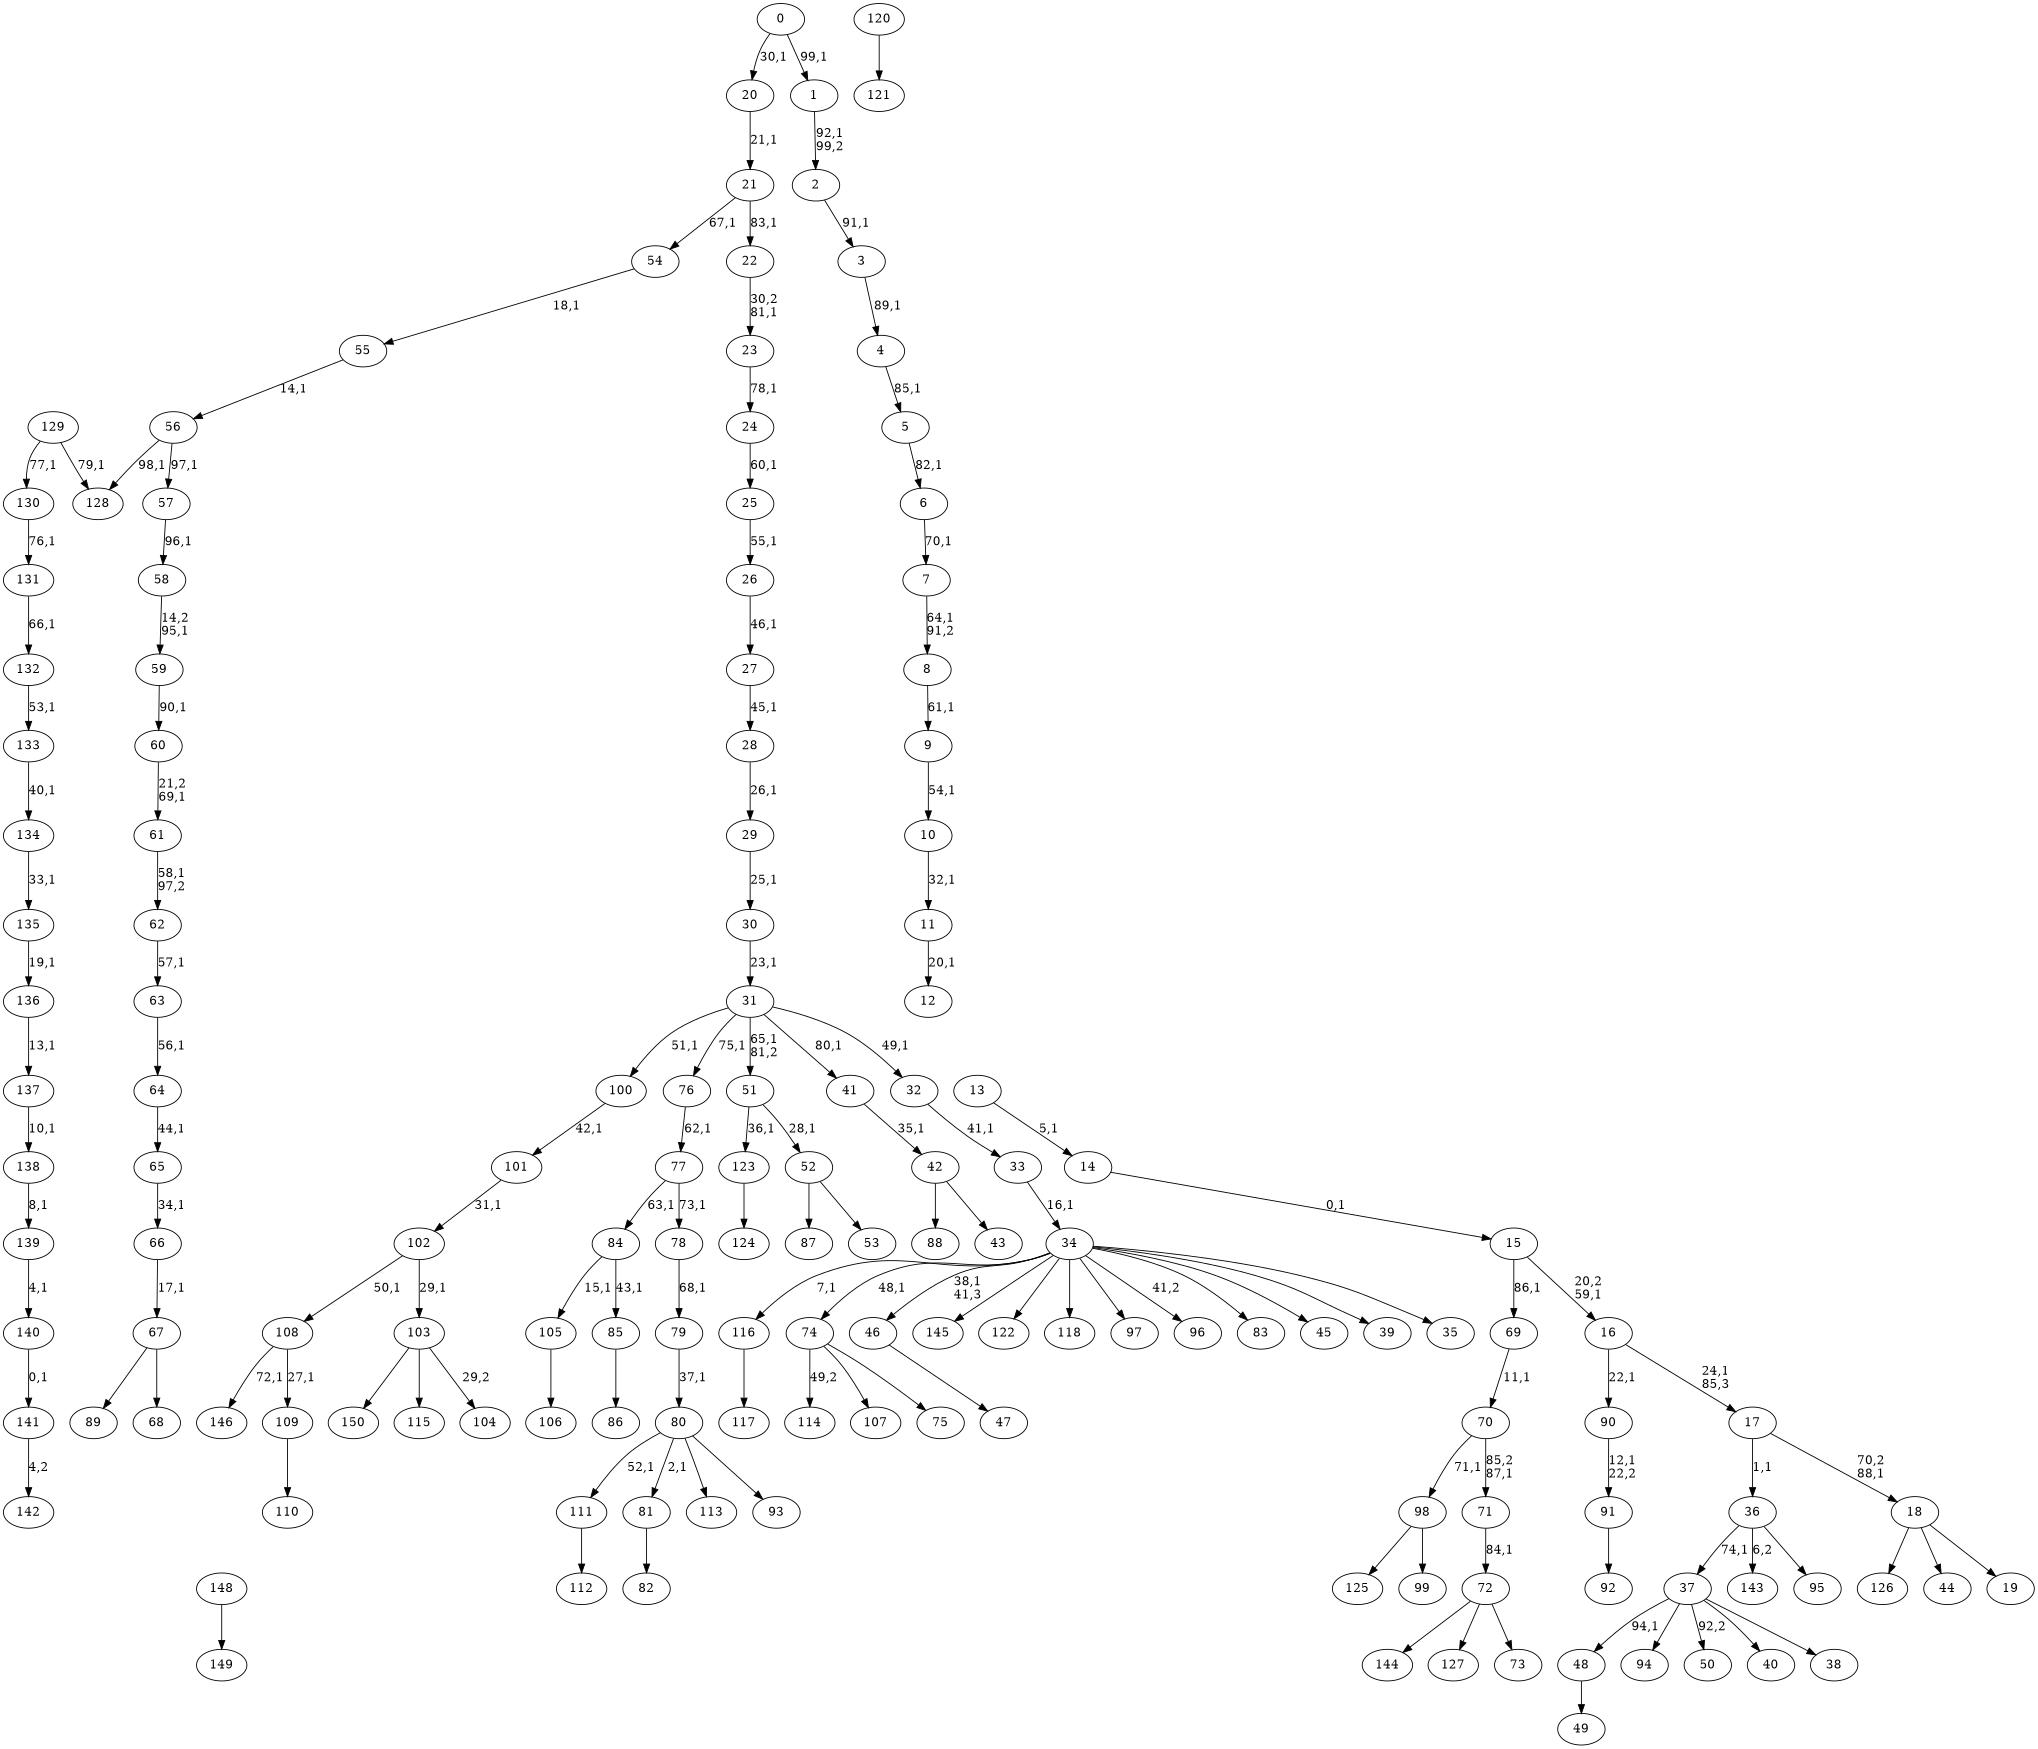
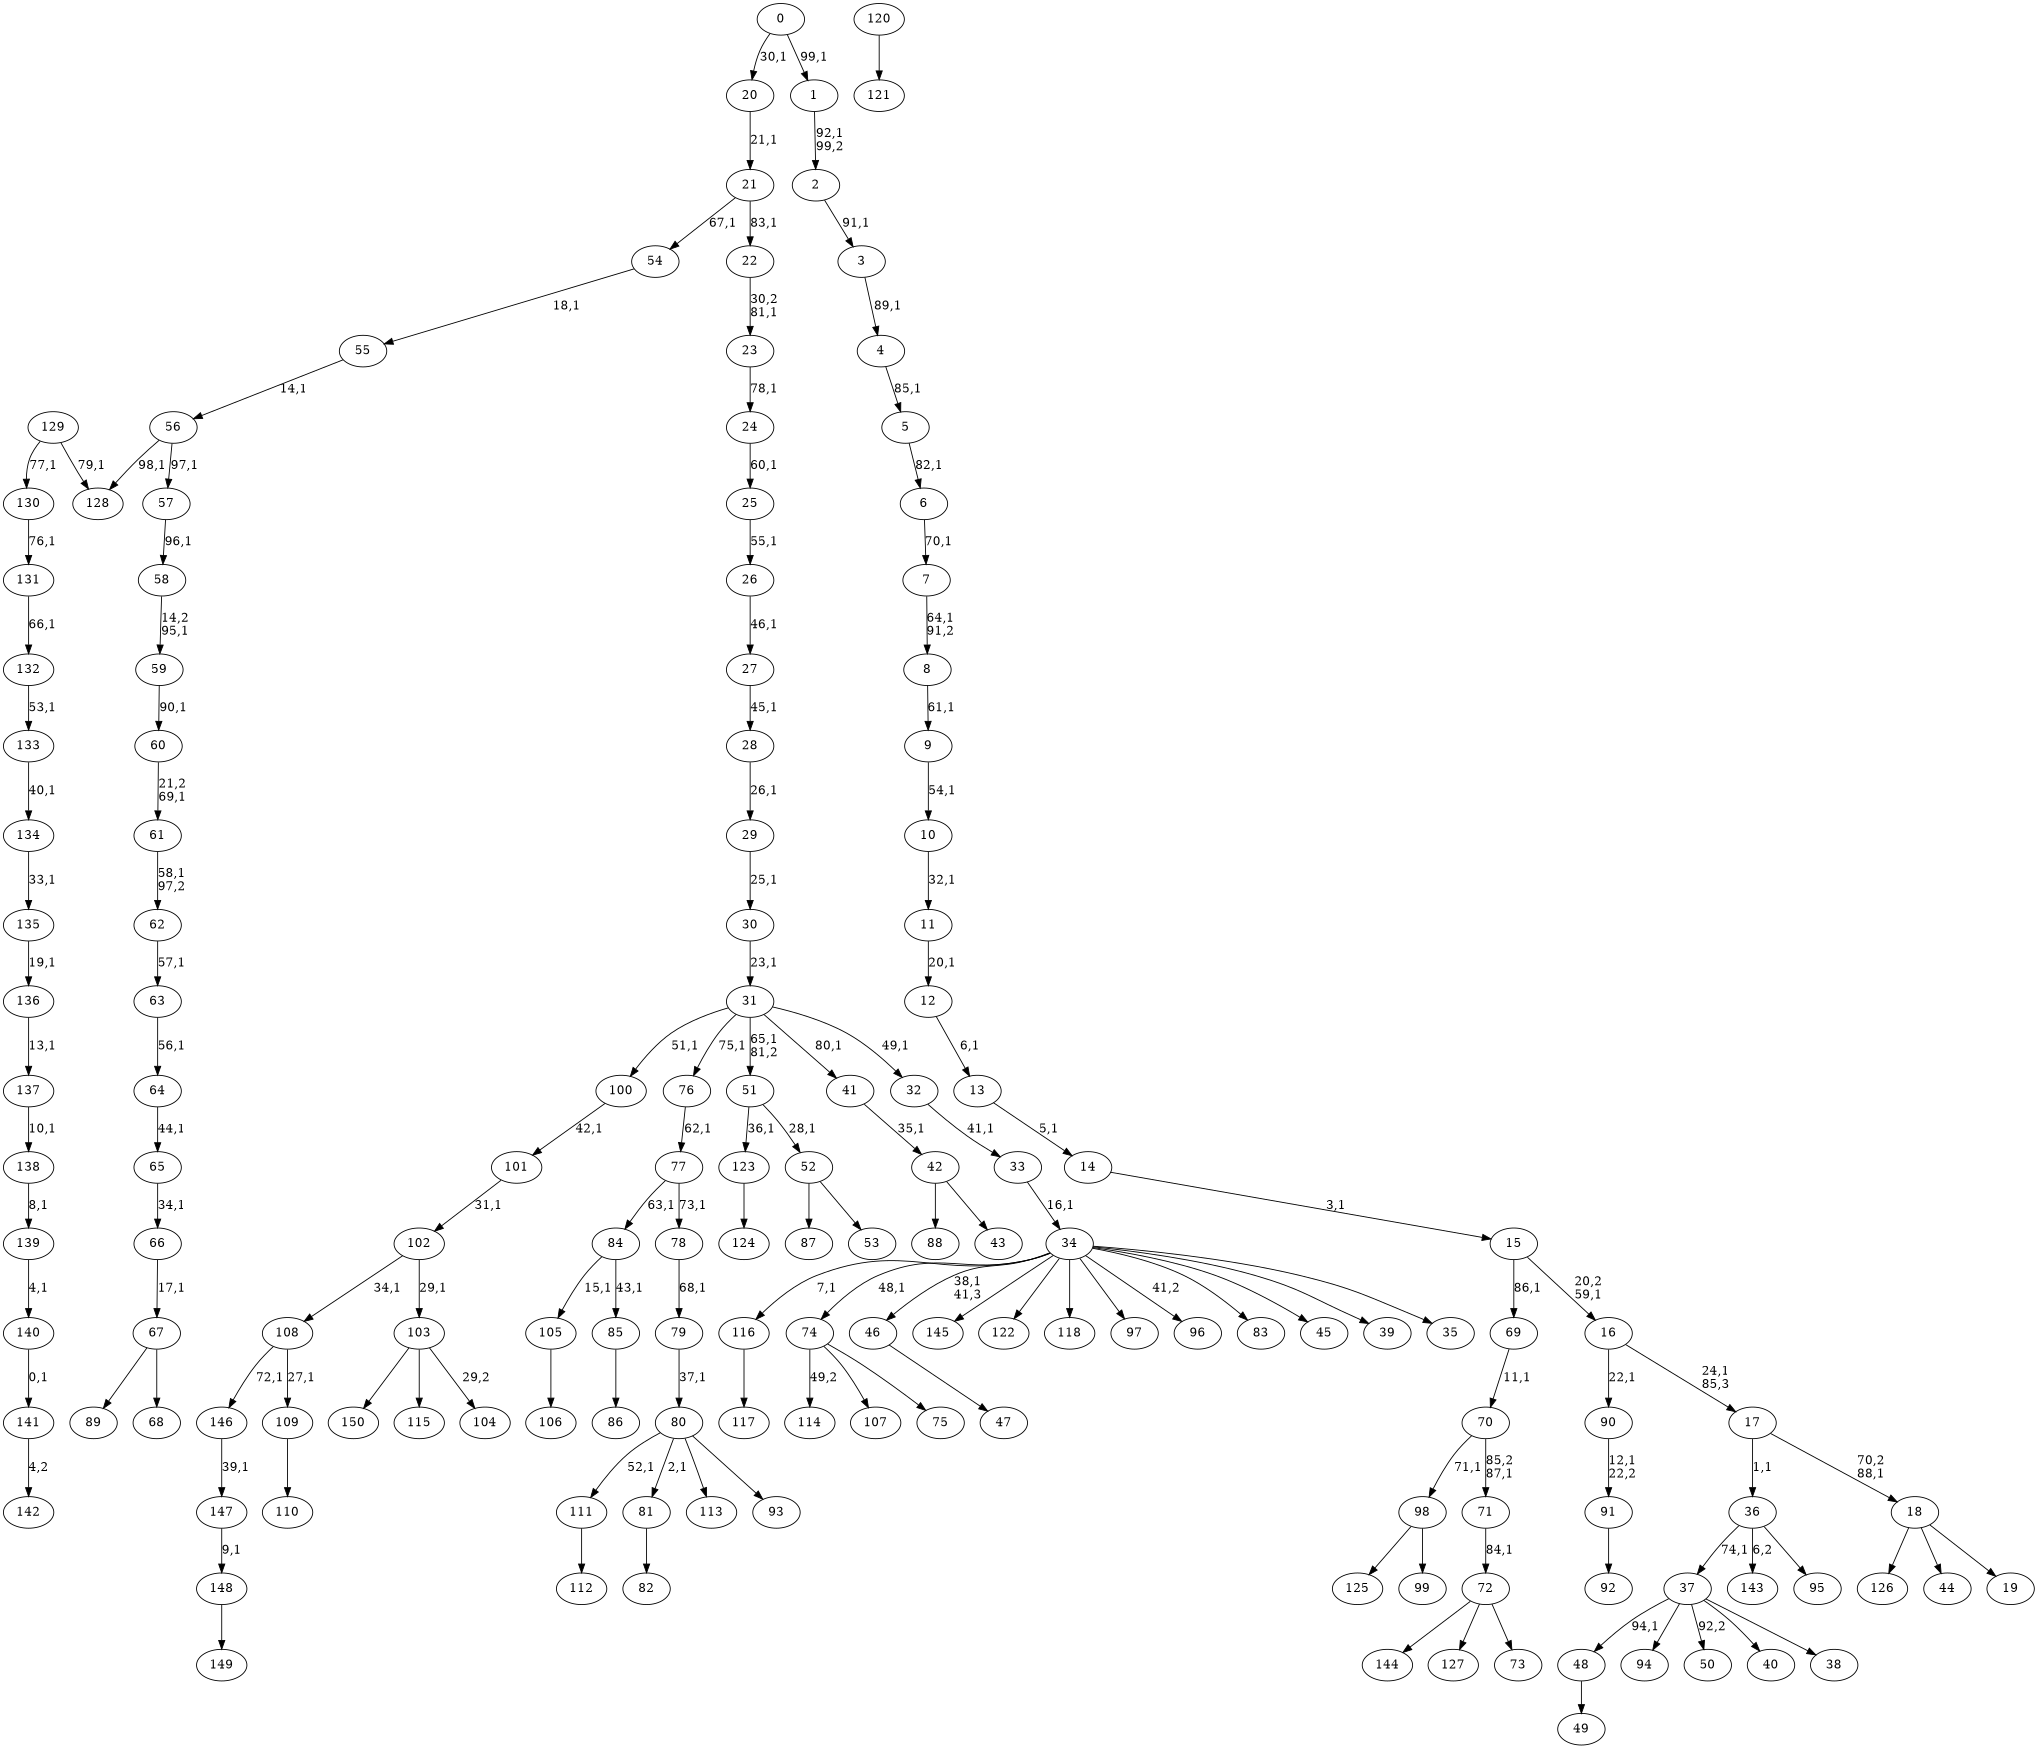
edge "12" -> "13": added, label "6,1"
edge "14" -> "15": label "0,1" -> "3,1"
edge "102" -> "108": label "50,1" -> "34,1"
node "147": added
